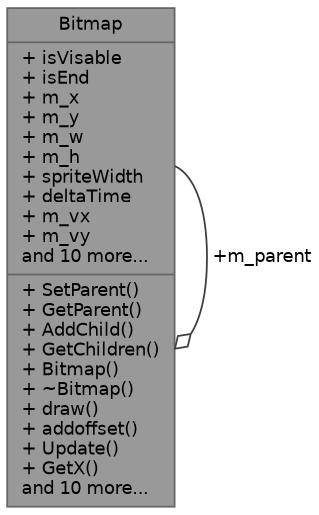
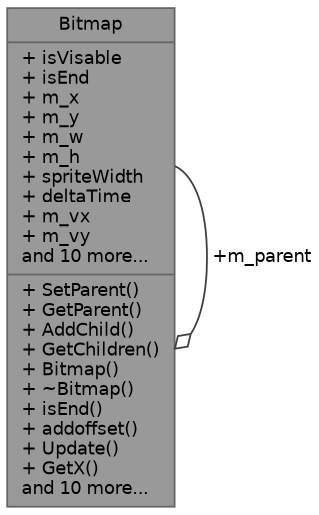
node "Bitmap": text "+ draw()" -> "+ isEnd()"
